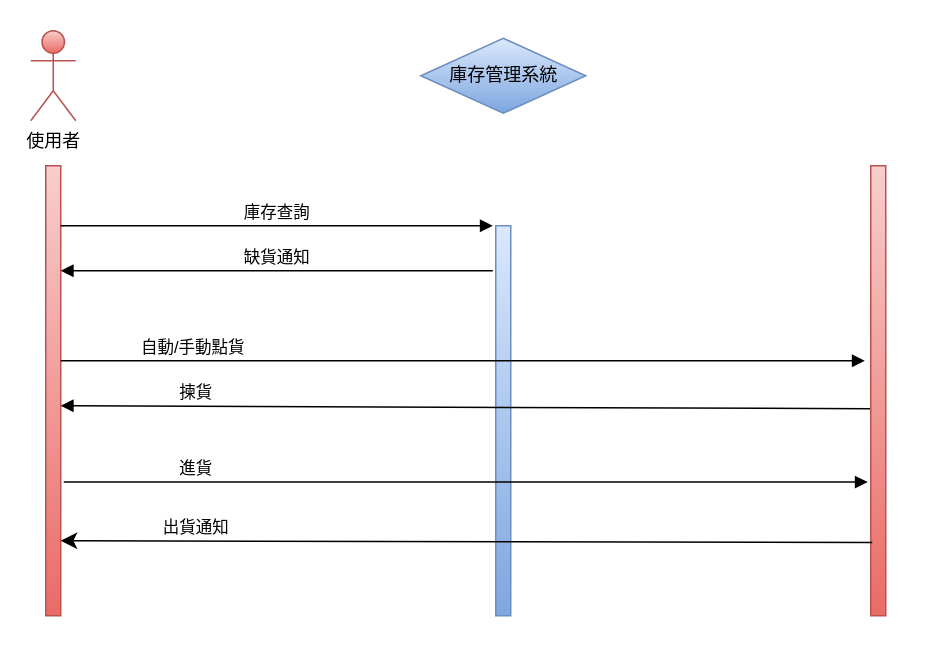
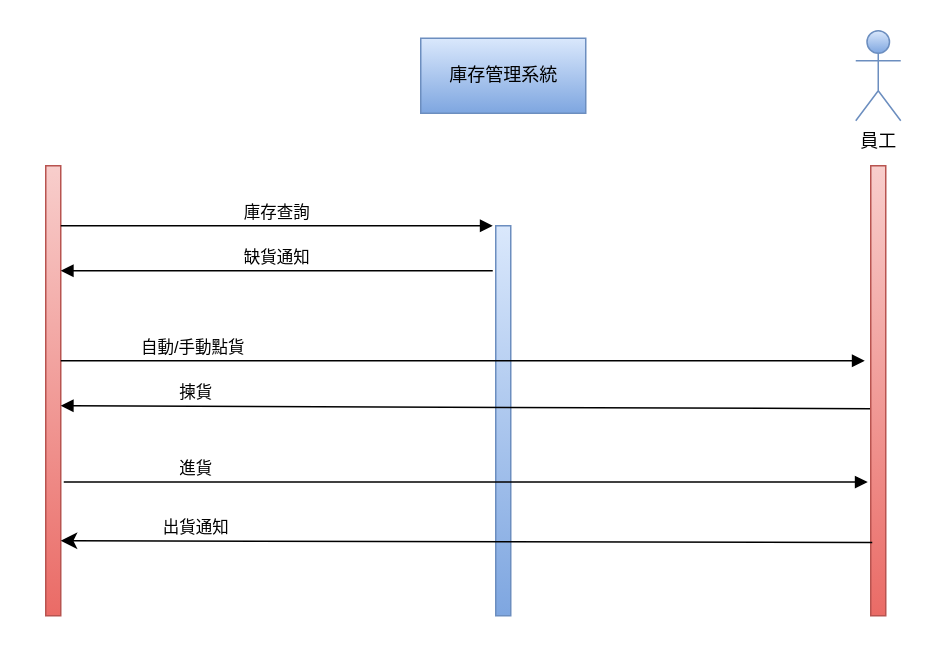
node "使用者": removed
node "庫存管理系統": shape diamond -> rectangle
node "員工": added
